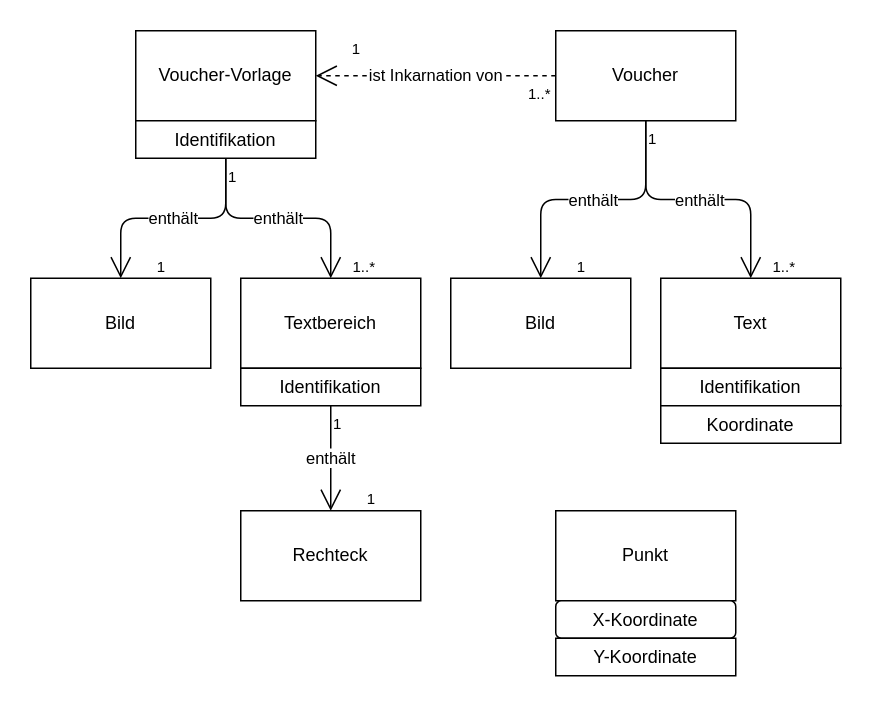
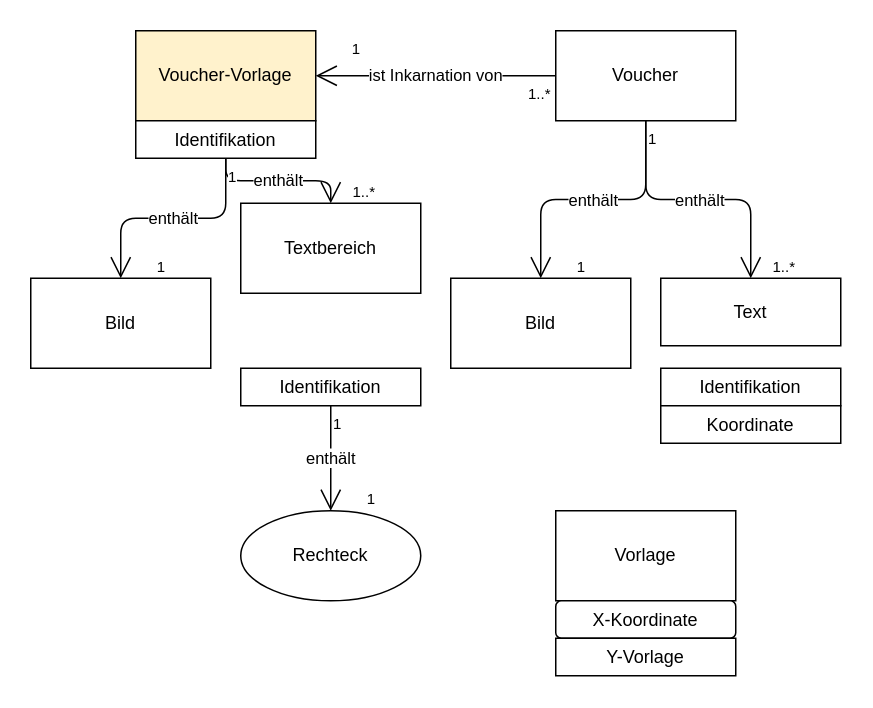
node "Voucher-Vorlage": fillcolor #ffffff -> #fff2cc
edge "Voucher" -> "Voucher-Vorlage": style dashed -> solid
node "Textbereich": moved (331, 323) -> (331, 248)
node "Text": size 180x90 -> 180x68
node "Rechteck": shape rectangle -> ellipse
node "Punkt": label "Punkt" -> "Vorlage"
node "Y-Koordinate": label "Y-Koordinate" -> "Y-Vorlage"
